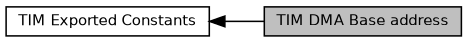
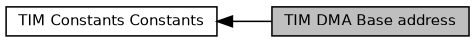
node "TIM Exported Constants": label "TIM Exported Constants" -> "TIM Constants Constants"
